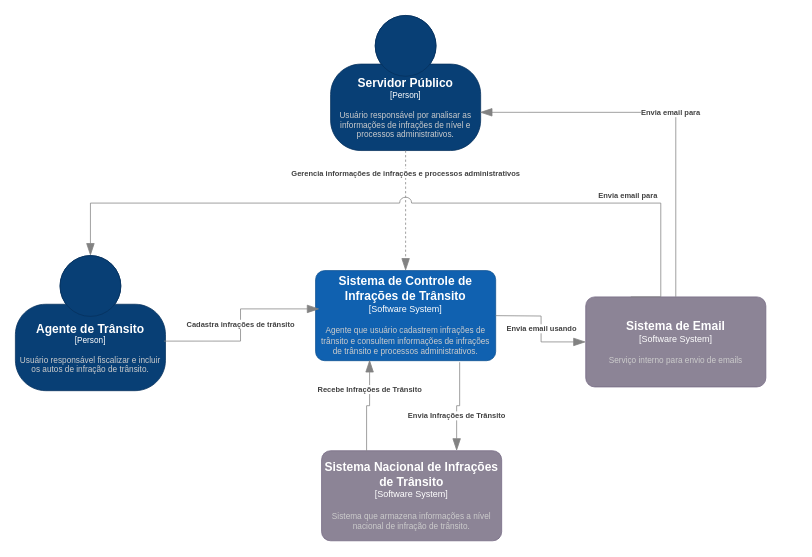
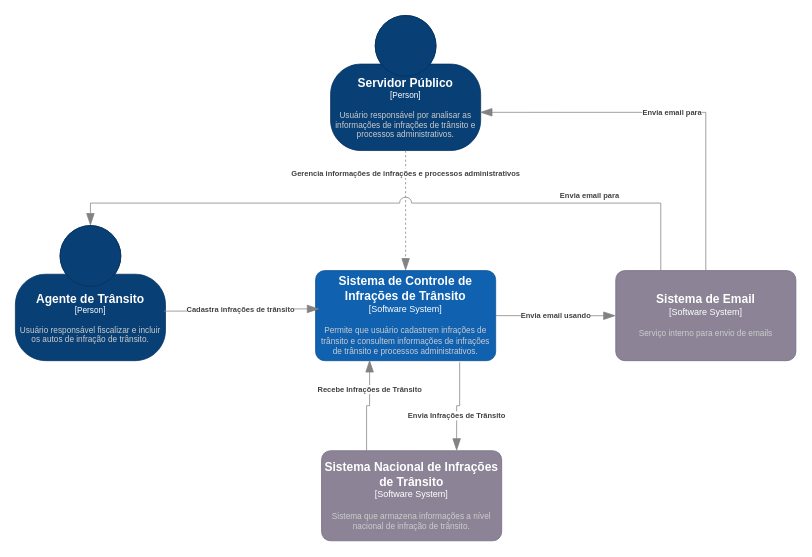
node "Servidor Público [Person] Usuário responsável por analisar as informações de infrações de nível e processos administrativos.": label "Servidor Público [Person] Usuário responsável por analisar as informações de infrações de nível e processos administrativos." -> "Servidor Público [Person] Usuário responsável por analisar as informações de infrações de trânsito e processos administrativos."
node "Sistema de Controle de Infrações de Trânsito [Software System] Agente que usuário cadastrem infrações de trânsito e consultem informações de infrações de trânsito e processos administrativos.": label "Sistema de Controle de Infrações de Trânsito [Software System] Agente que usuário cadastrem infrações de trânsito e consultem informações de infrações de trânsito e processos administrativos." -> "Sistema de Controle de Infrações de Trânsito [Software System] Permite que usuário cadastrem infrações de trânsito e consultem informações de infrações de trânsito e processos administrativos."
node "Agente de Trânsito [Person] Usuário responsável fiscalizar e incluir os autos de infração de trânsito.": moved (90, 323) -> (90, 293)
node "Sistema de Email [Software System] Serviço interno para envio de emails": moved (675, 342) -> (705, 315)
